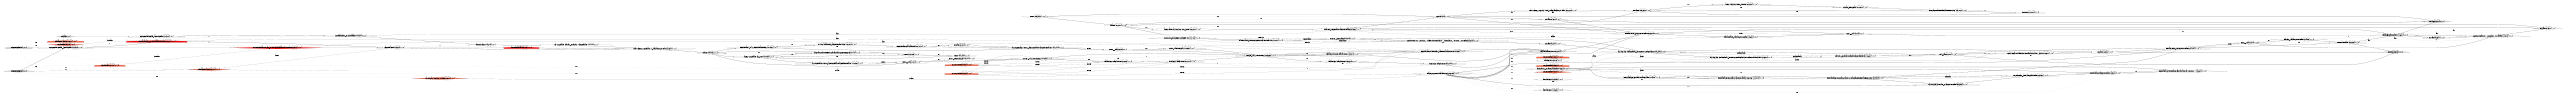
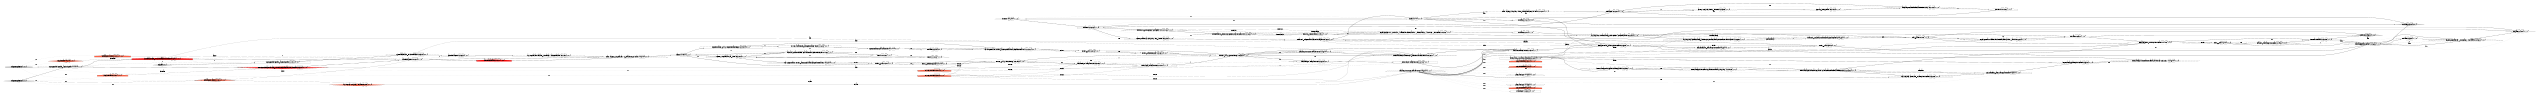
edge "HelixDataAccessor accessor@@@2@@@['1', '0', '0']" -> "cache.refresh(accessor)@@@6@@@['1', '1', '0']": added, label "accessor"
node "String resourceName@@@31@@@['1', '1', '0']": shape diamond -> house
edge "verifyBestPossAndExtView['0', '1', '0']" -> "Set<String> resources@@@2@@@['0', '1', '0']": now "verifyState['0', '0', '1']" -> "Set<String> resources@@@2@@@['0', '1', '0']"
